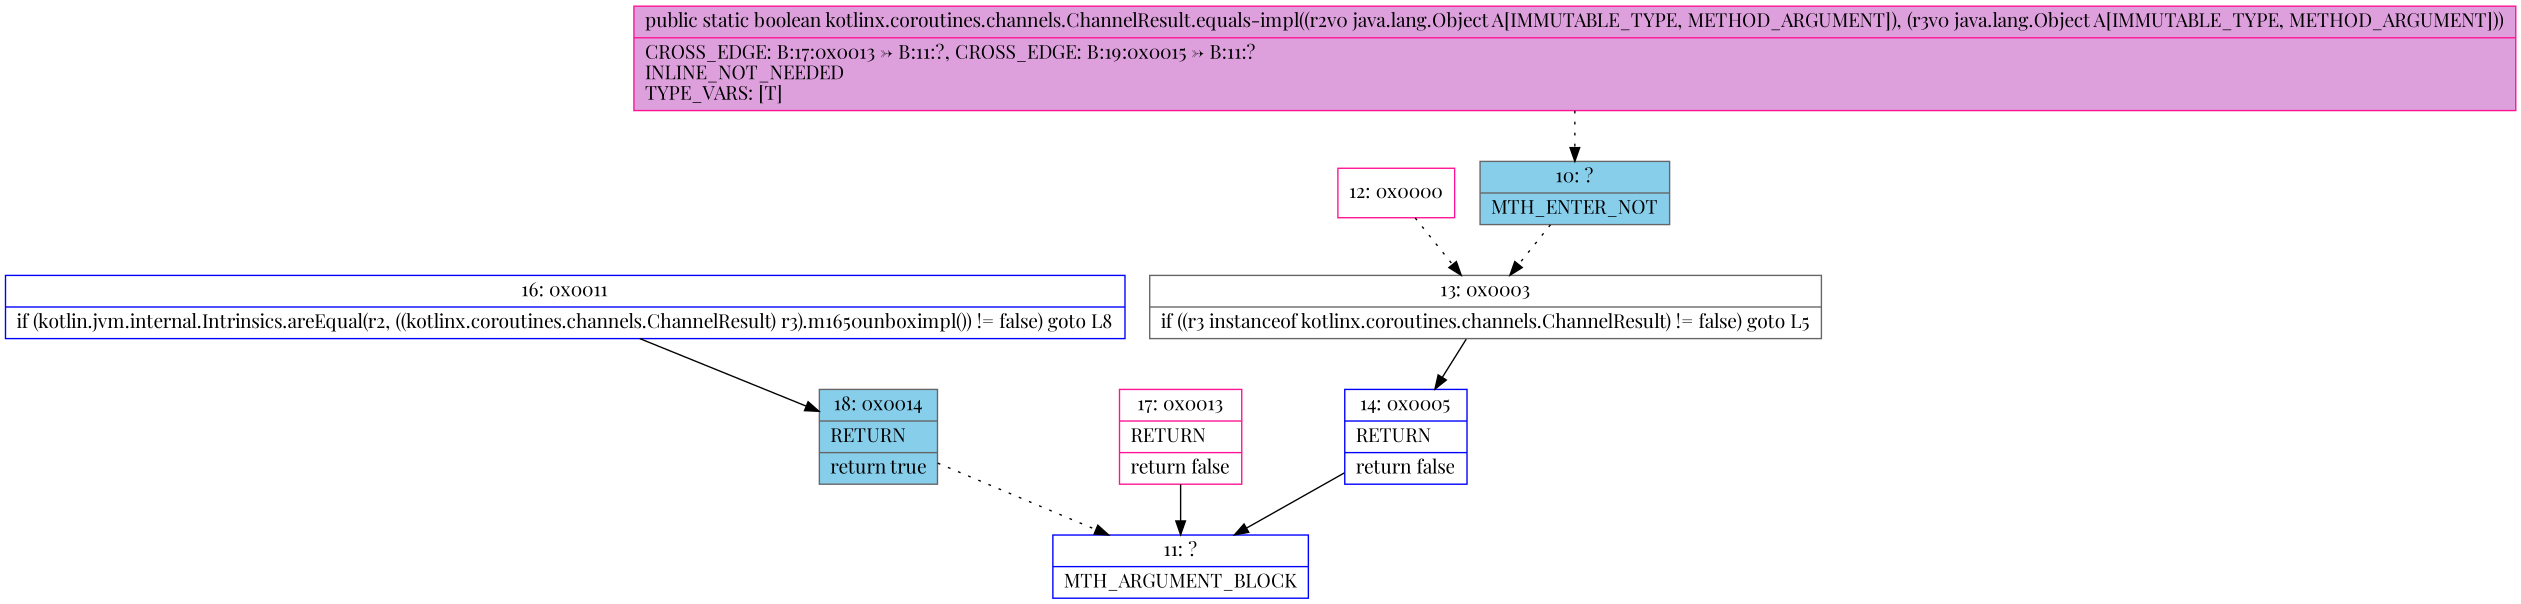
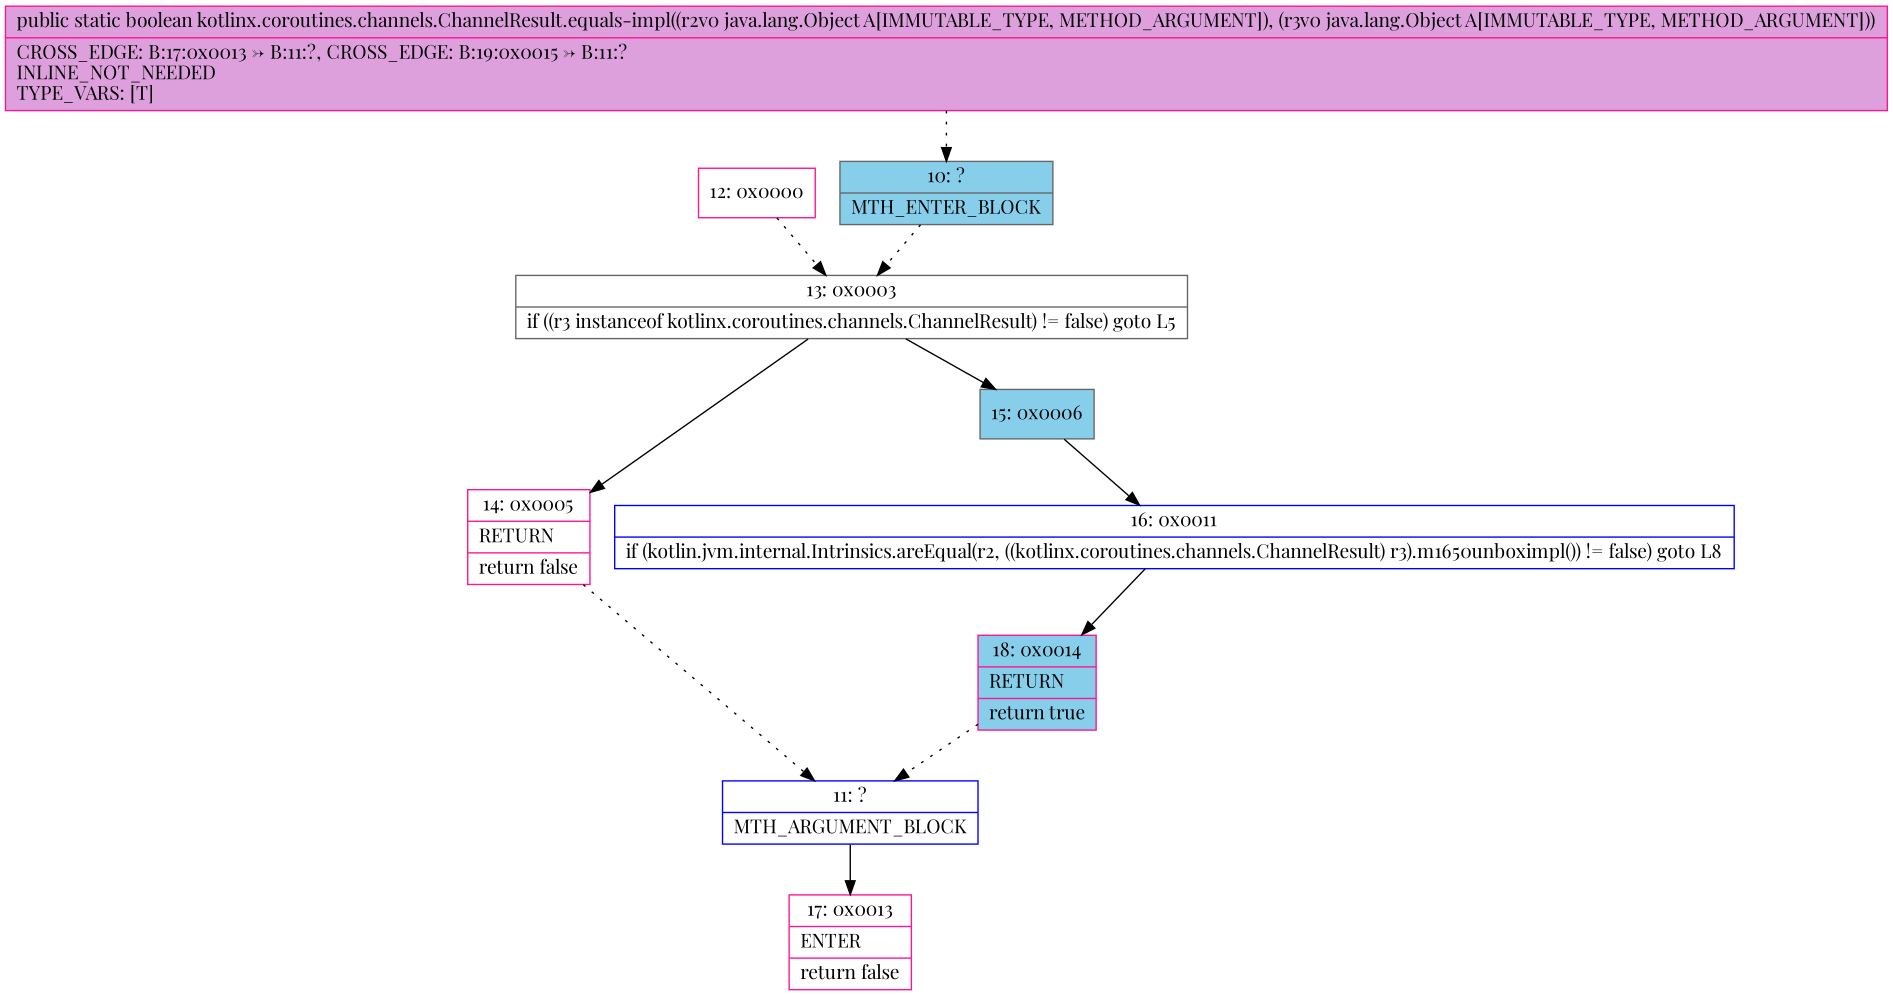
node "10: ?": text "MTH_ENTER_NOT" -> "MTH_ENTER_BLOCK"
node "15: 0x0006": added
node "17: 0x0013": text "RETURN" -> "ENTER"
node "18: 0x0014": color gray40 -> deeppink
node "14: 0x0005": color blue -> deeppink
edge "14: 0x0005" -> "11: ?": style solid -> dotted
edge "17: 0x0013" -> "11: ?": reversed
